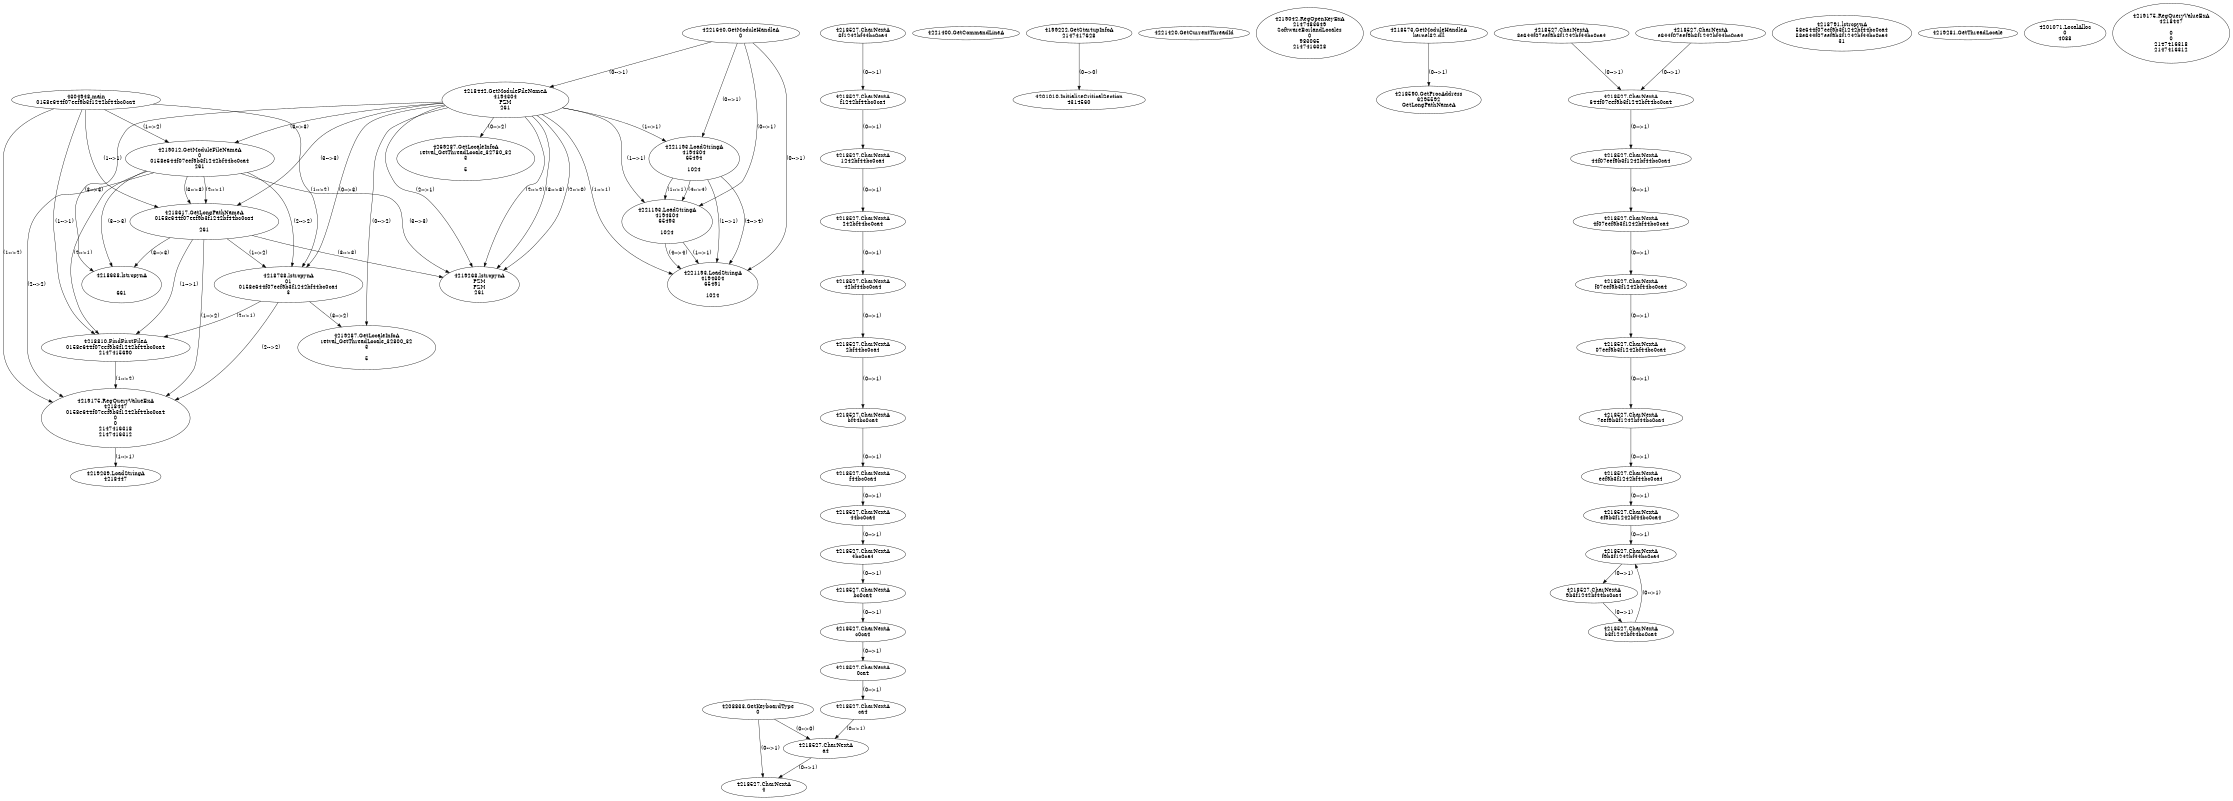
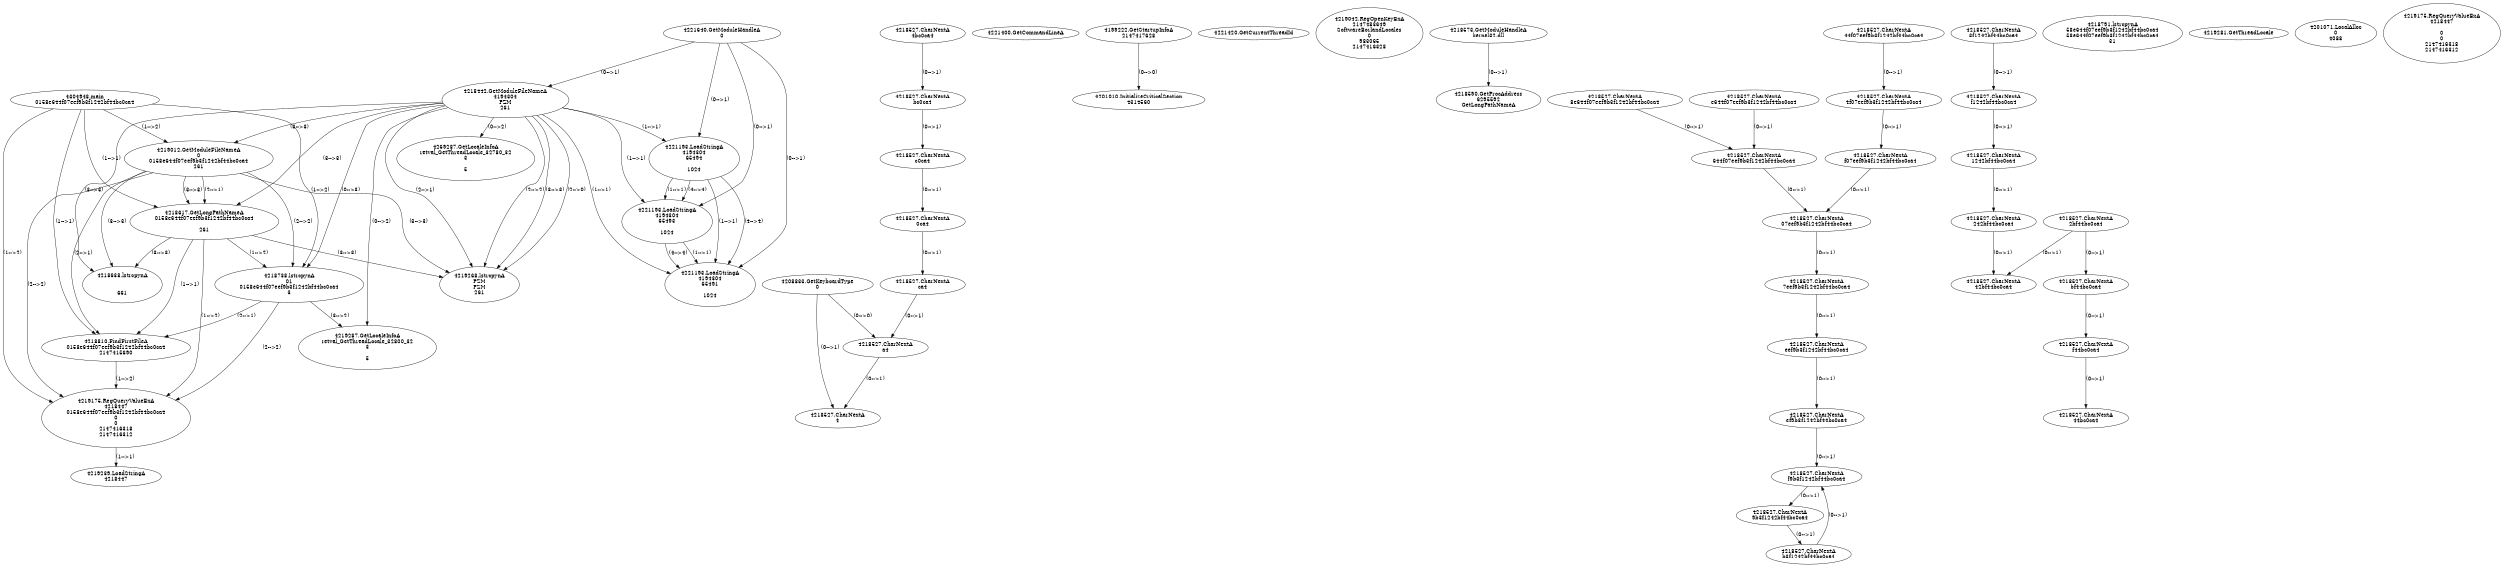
edge "4218527.CharNextA 644f07eef9b3f1242bf44bc0ca4" -> "4218527.CharNextA 44f07eef9b3f1242bf44bc0ca4": now "4218527.CharNextA 644f07eef9b3f1242bf44bc0ca4" -> "4218527.CharNextA 07eef9b3f1242bf44bc0ca4"
edge "4218527.CharNextA 42bf44bc0ca4" -> "4218527.CharNextA 2bf44bc0ca4": reversed
edge "4218527.CharNextA 44bc0ca4" -> "4218527.CharNextA 4bc0ca4": removed, label "(0-->1)"
